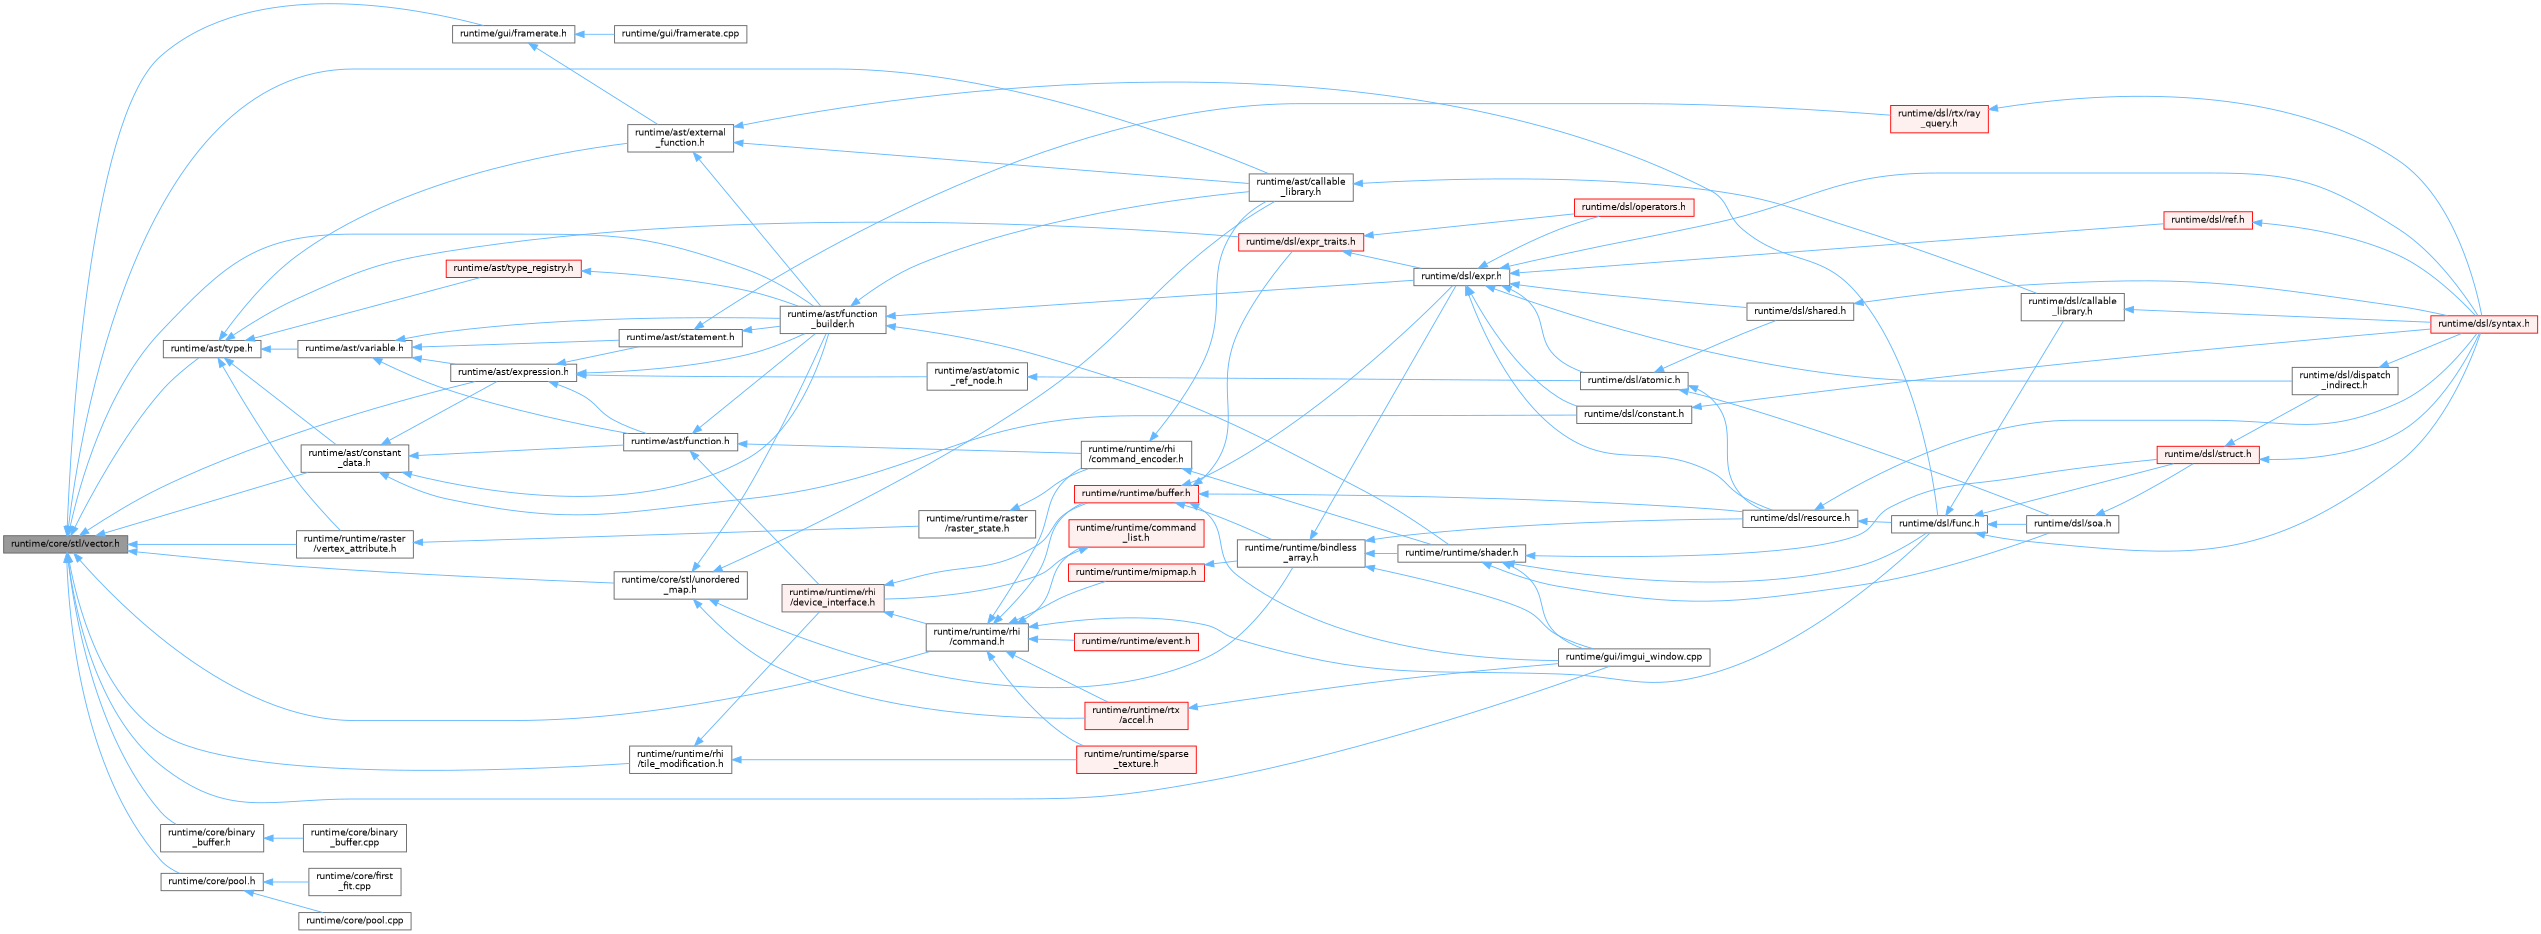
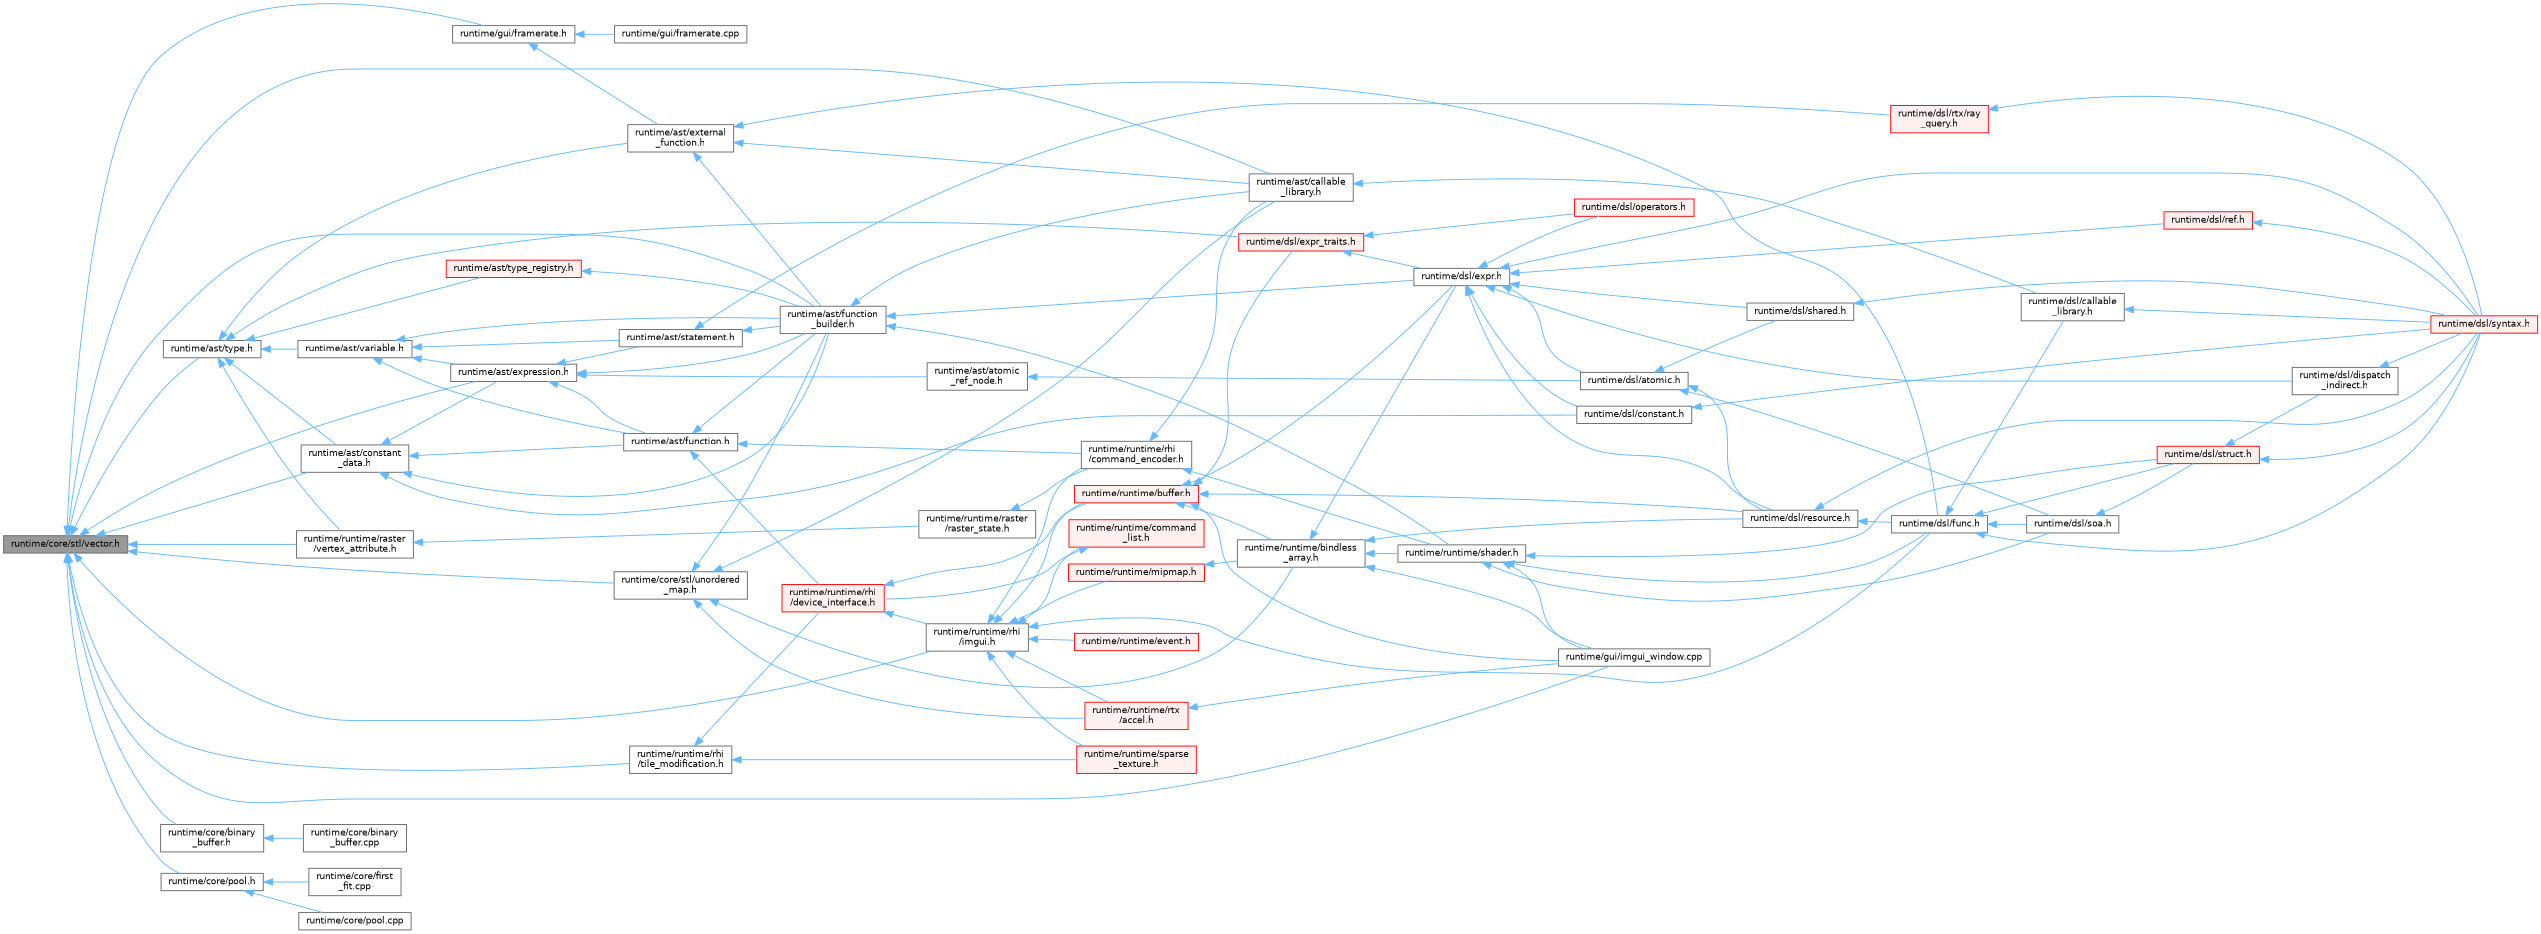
node "runtime/runtime/rhi /device_interface.h": color grey40 -> red
node "runtime/runtime/rhi /command.h": label "runtime/runtime/rhi /command.h" -> "runtime/runtime/rhi /imgui.h"
